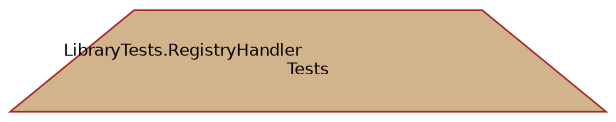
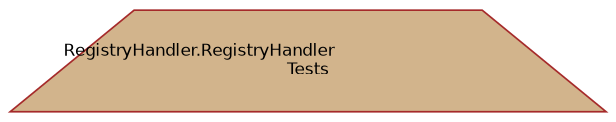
node "LibraryTests.RegistryHandler Tests": label "LibraryTests.RegistryHandler Tests" -> "RegistryHandler.RegistryHandler Tests"
